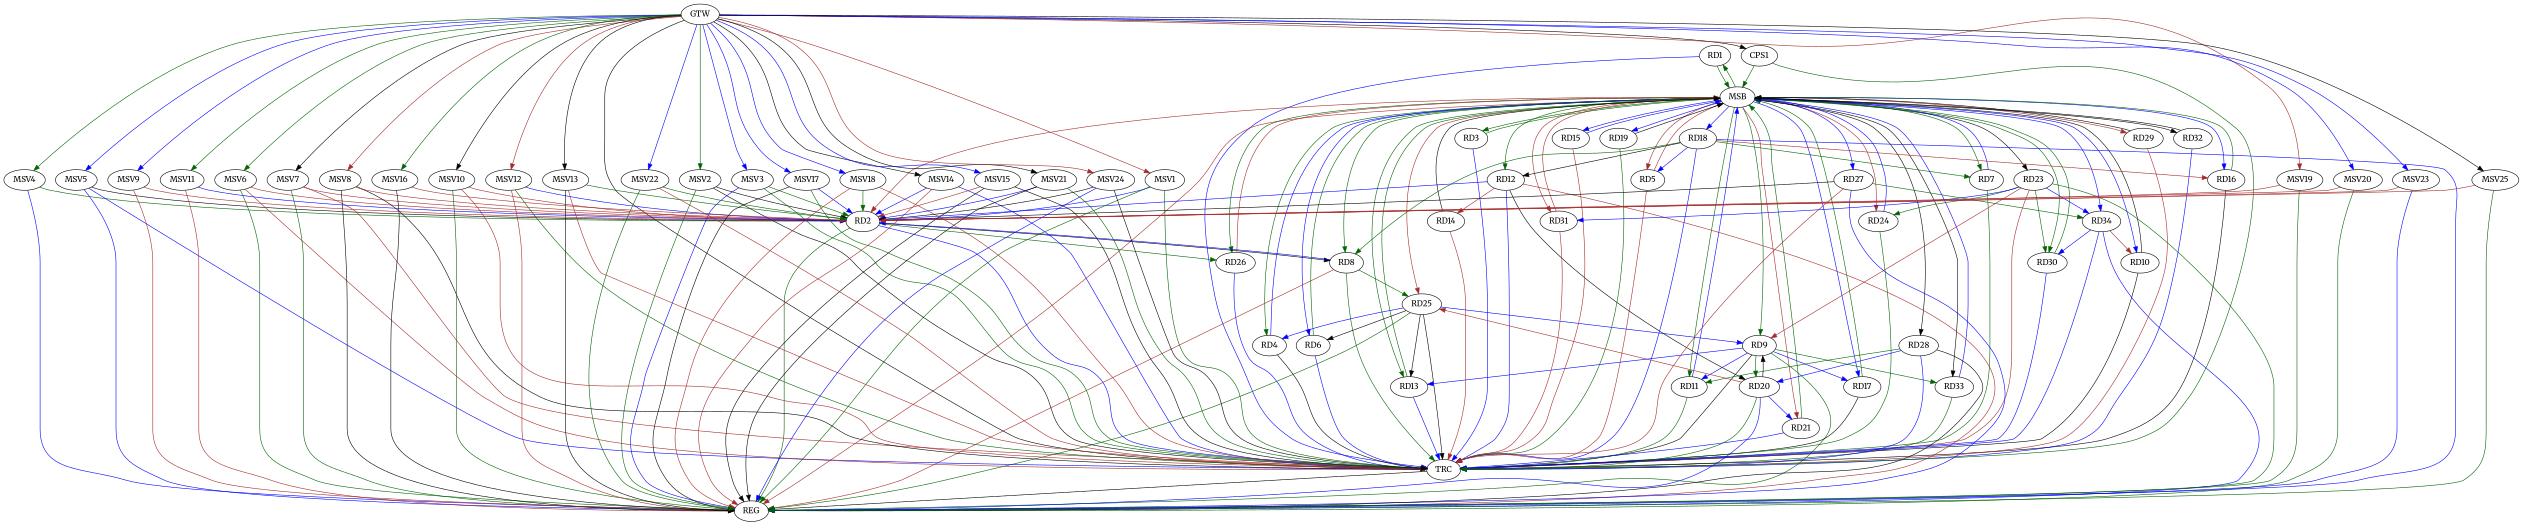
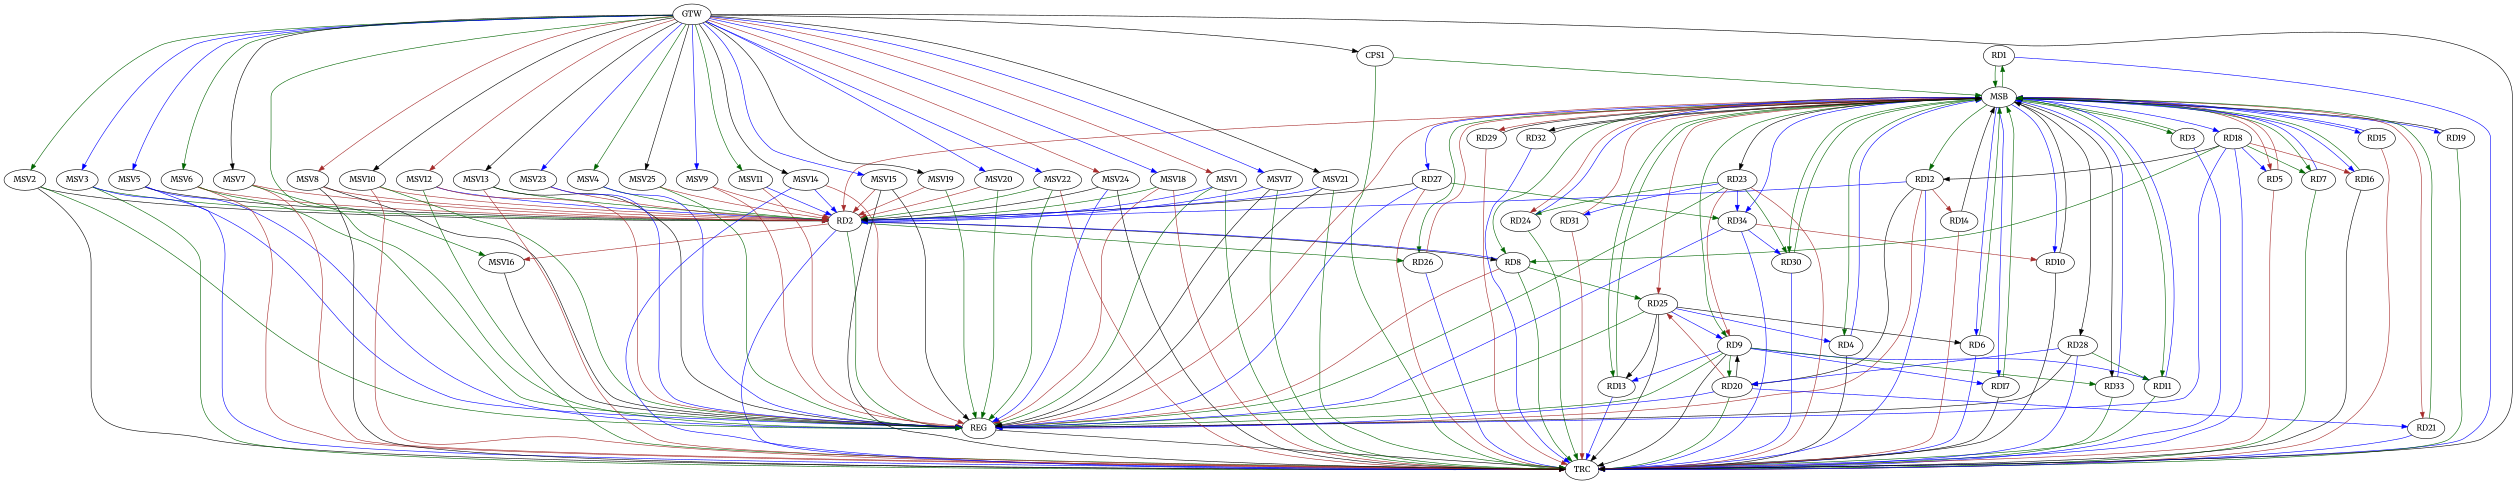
edge "GTW" -> "MSV19": color brown -> black
edge "MSB" -> "RD31": removed
edge "MSV16" -> "RD2": reversed
edge "TRC" -> "REG": reversed
